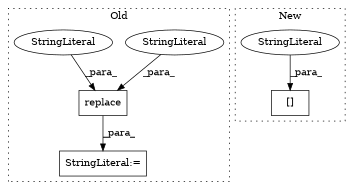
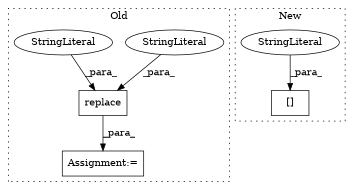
node "StringLiteral:=": label "StringLiteral:=" -> "Assignment:="
